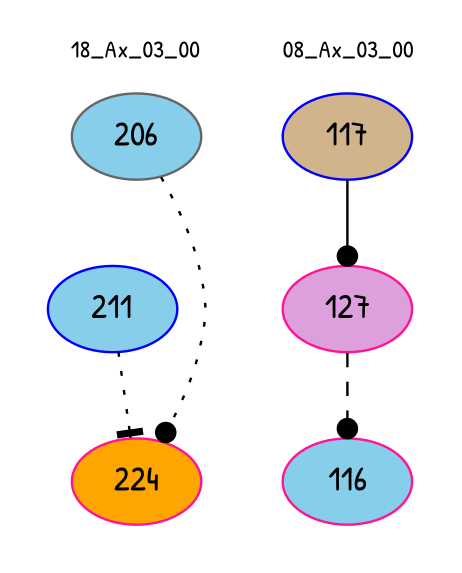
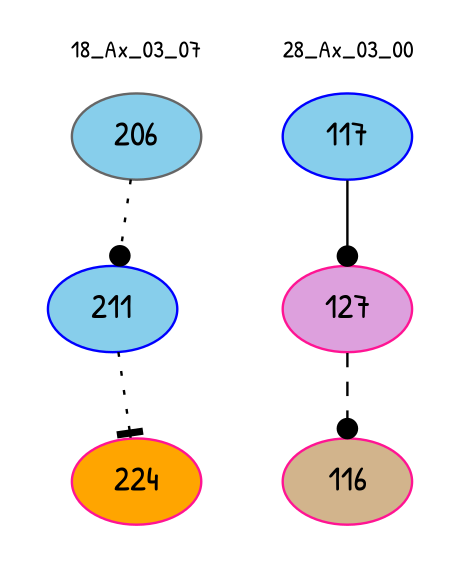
cluster "18_Ax_03_00": label "18_Ax_03_00" -> "18_Ax_03_07"
cluster "08_Ax_03_00": label "08_Ax_03_00" -> "28_Ax_03_00"
node "117": fillcolor tan -> skyblue
edge "206" -> "224": now "206" -> "211"
node "116": fillcolor skyblue -> tan
